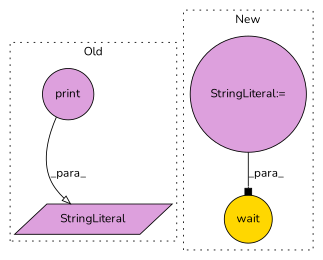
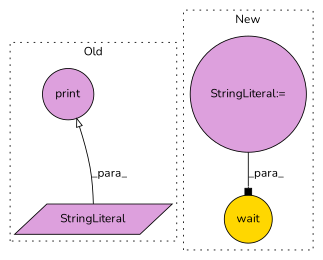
edge "print" -> "StringLiteral": reversed
